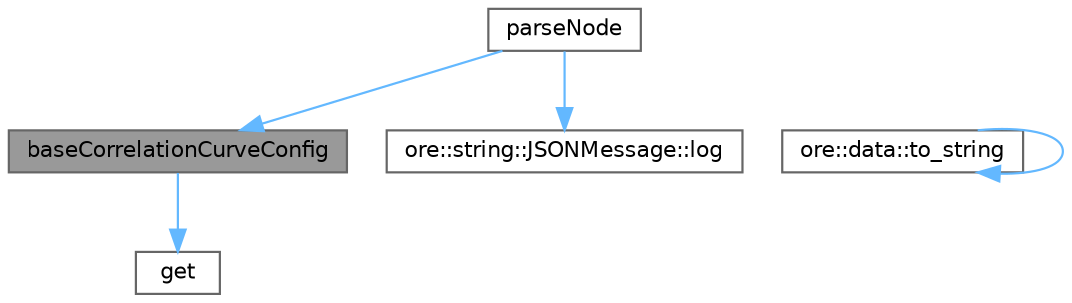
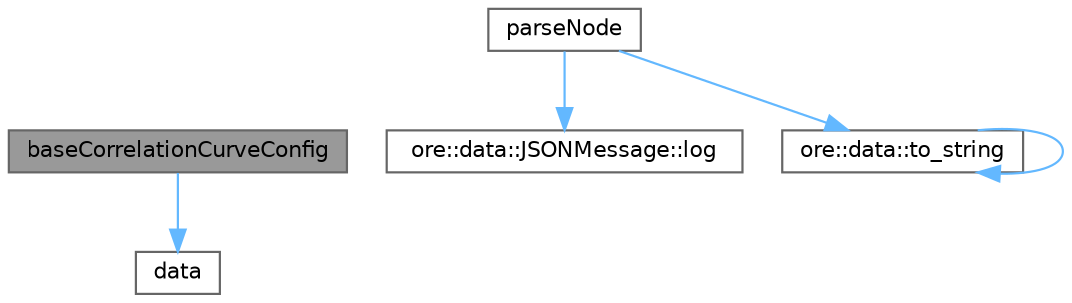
edge "parseNode" -> "baseCorrelationCurveConfig": now "parseNode" -> "ore::data::to_string"
node "ore::string::JSONMessage::log": label "ore::string::JSONMessage::log" -> "ore::data::JSONMessage::log"
node "get": label "get" -> "data"
